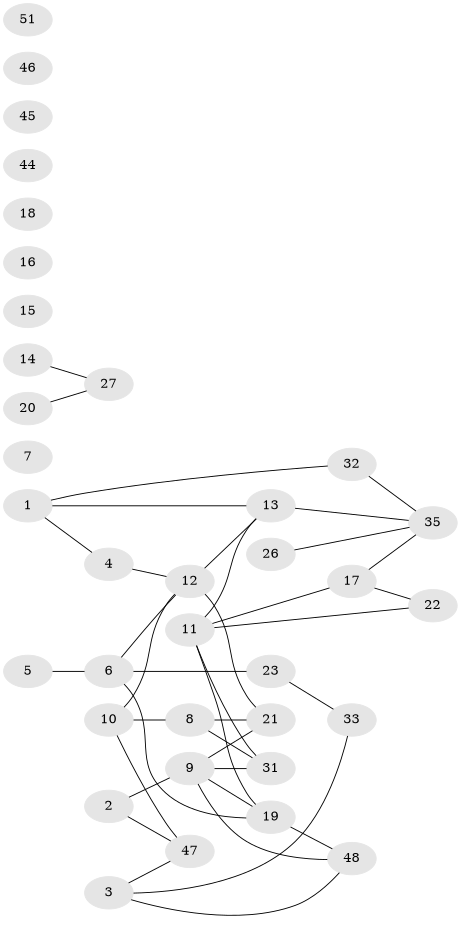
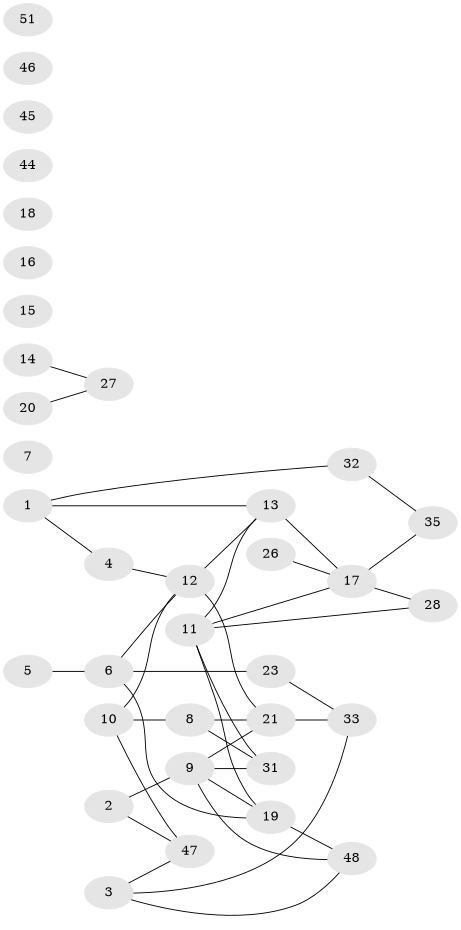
edge "13" -- "35": now "13" -- "17"
edge "35" -- "26": now "17" -- "26"
node "22": label "22" -> "28"
edge "21" -- "33": added
